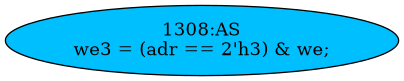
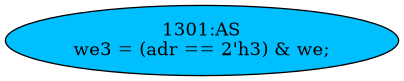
node "1308:AS we3 = (adr == 2'h3) & we;": label "1308:AS we3 = (adr == 2'h3) & we;" -> "1301:AS we3 = (adr == 2'h3) & we;"
